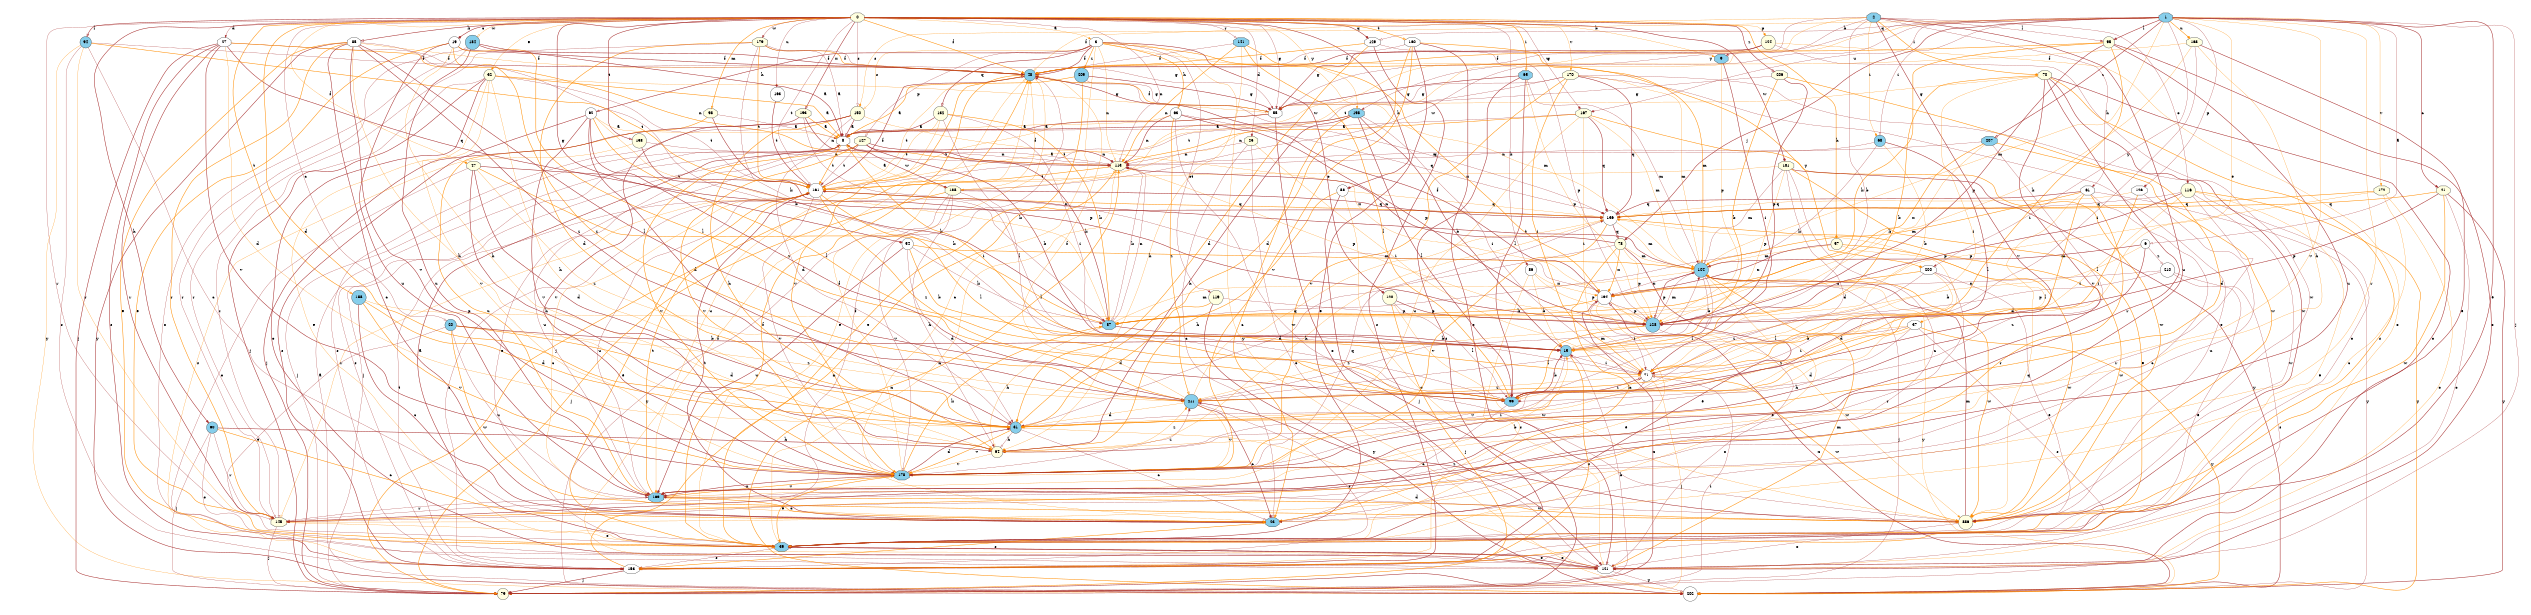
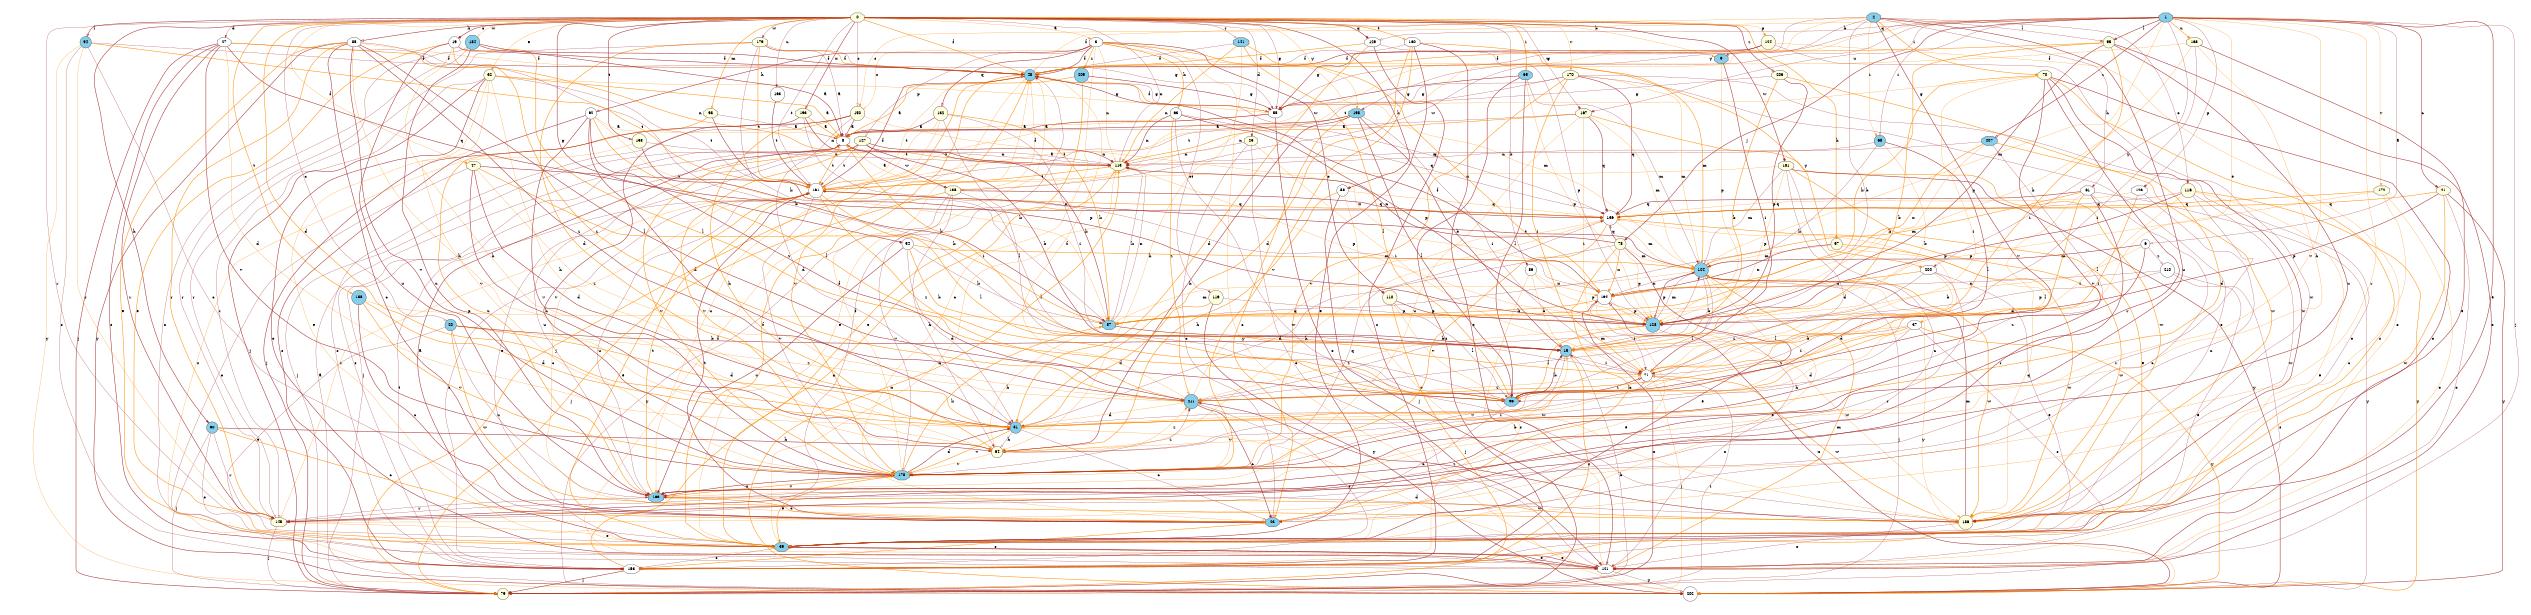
edge "136" -> "78": reversed
node "120": label "120" -> "110"
edge "61" -> "145": color darkorange -> brown
node "886": label "886" -> "186"
